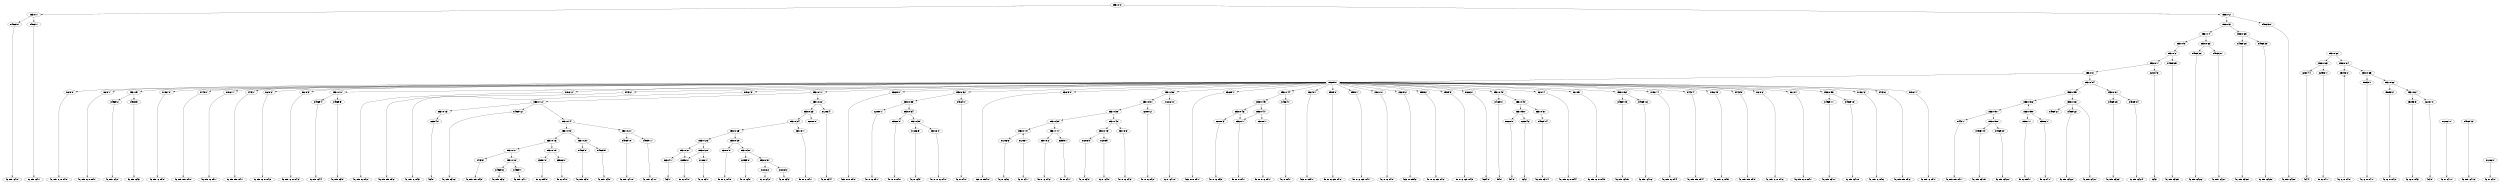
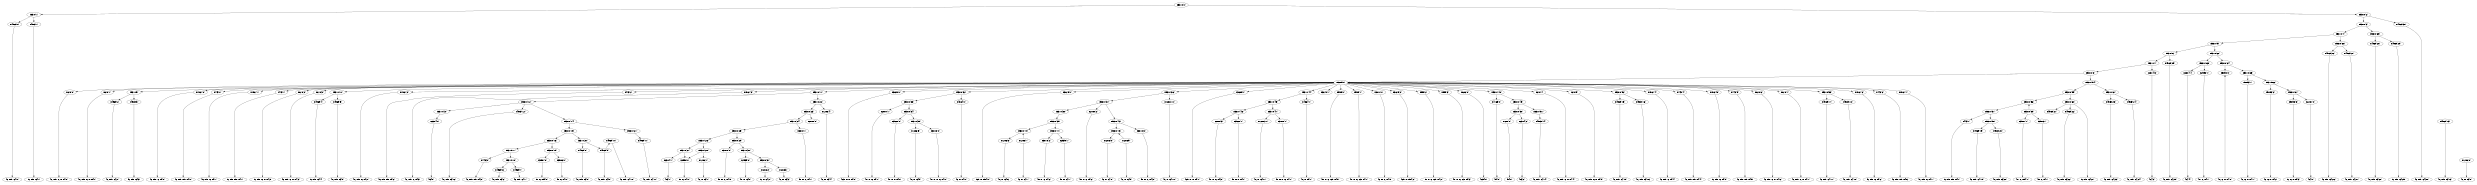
edge "L5310(5)" -> "L5310(62)": added
edge "L5310(38)" -> "L5310(42)": now "L5310(37)" -> "L5310(42)"
edge "L5310(47)" -> "L3920(1)": now "L5310(47)" -> "L1286(11)"
edge "L5310(21)" -> "L4969(10)": now "L4969(9)" -> "L4969(10)"
edge "L5310(43)" -> "L1286(9)": reversed
node "[Gis  A  Ais](1)": removed
